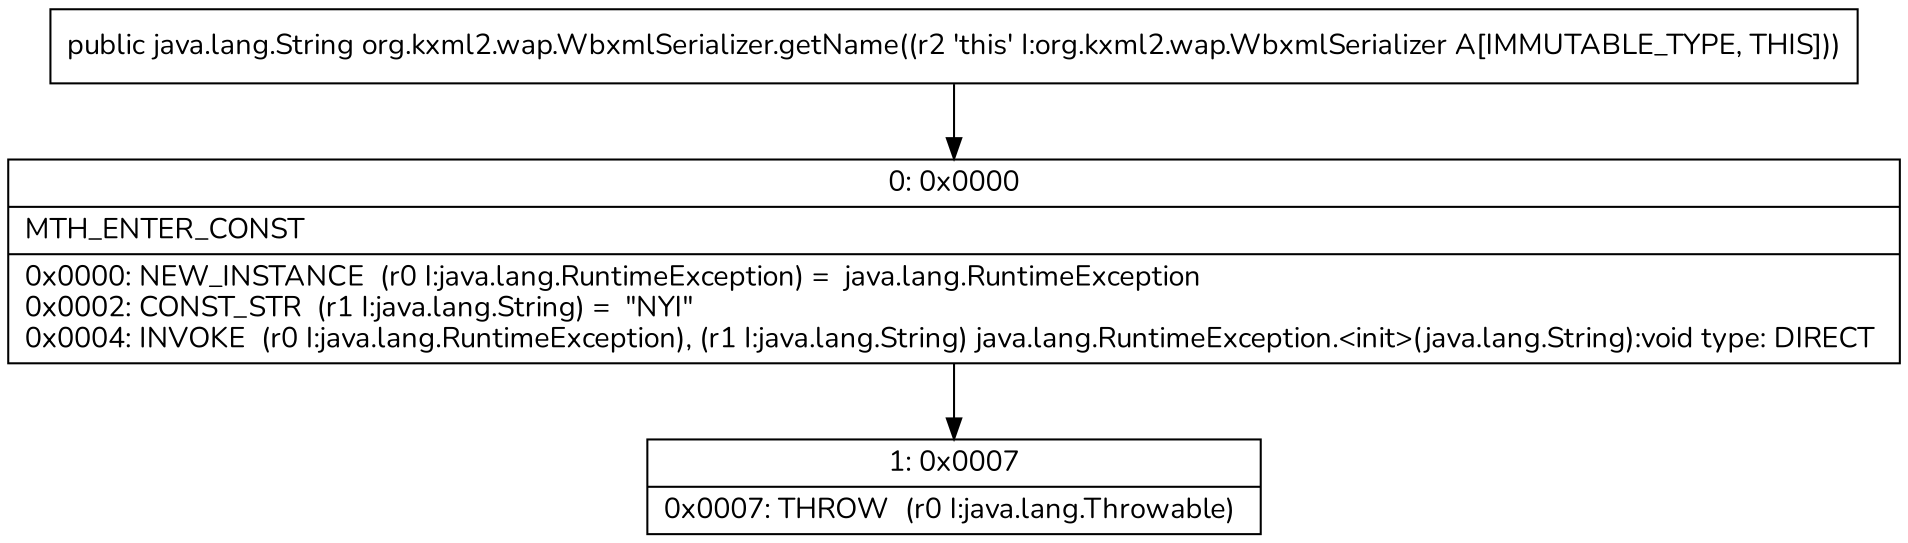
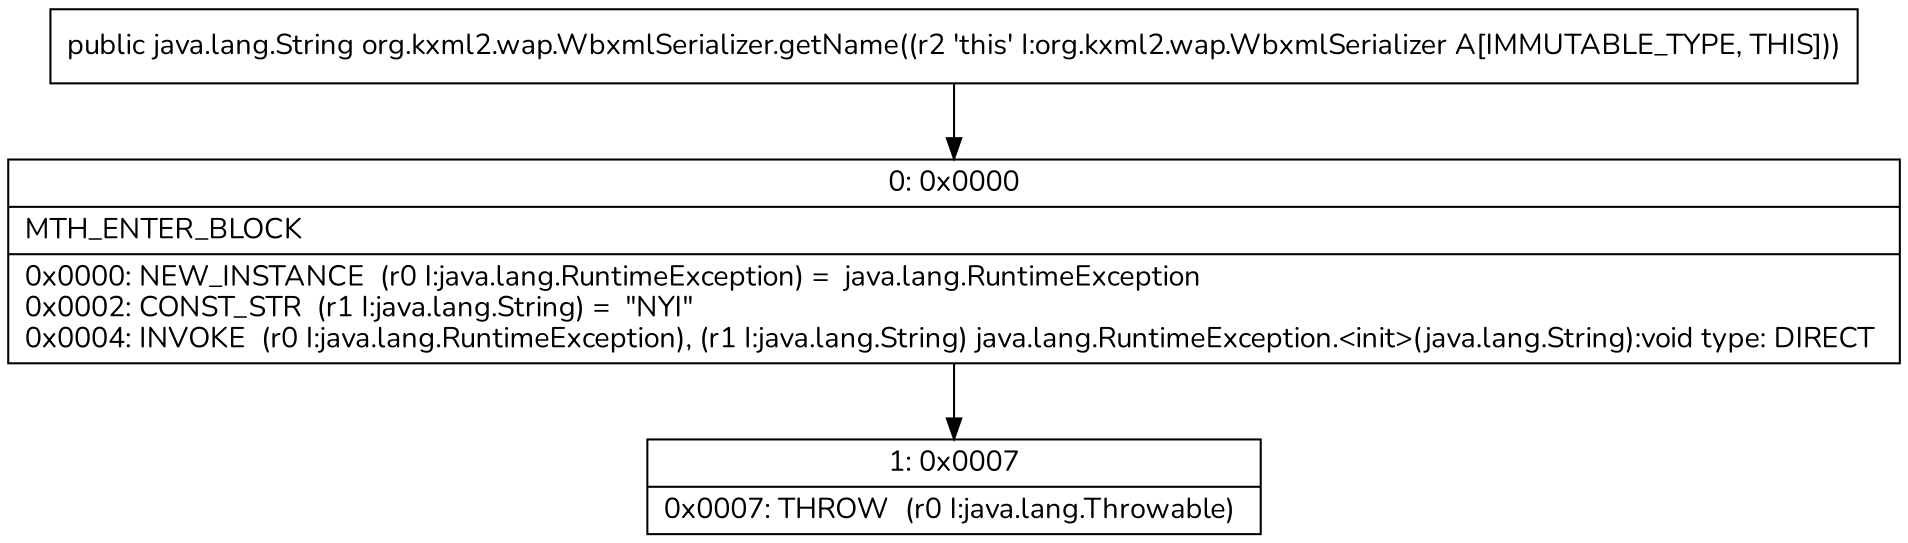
node "0: 0x0000": text "MTH_ENTER_CONST" -> "MTH_ENTER_BLOCK"
